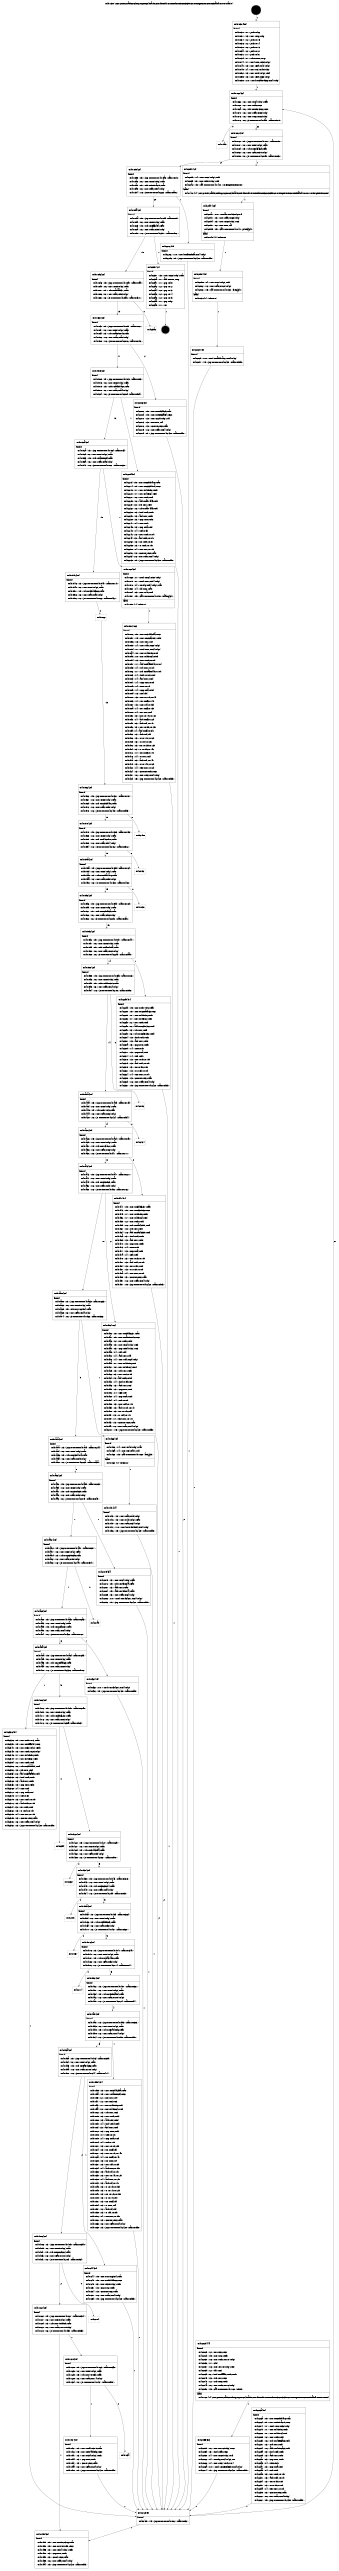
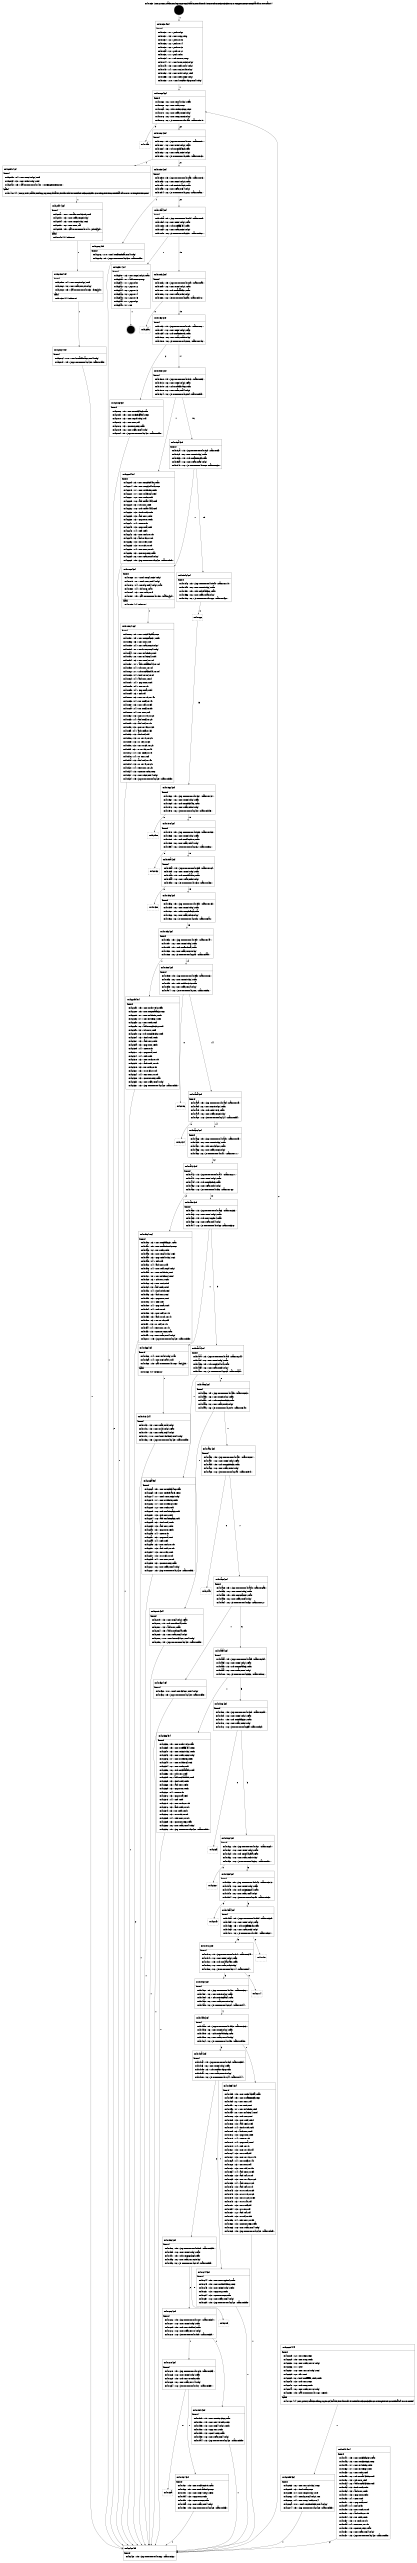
edge "0x401a26 [28]" -> "0x401f41 [91]": removed, label "2"
edge "0x401a7a [28]" -> "0x40226a [98]": added, label "1"
edge "0x40242e [5]" -> "0x401d8b [30]": reversed
